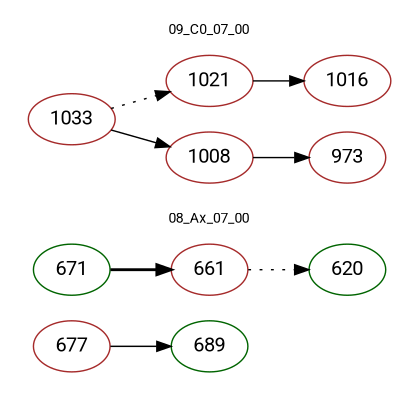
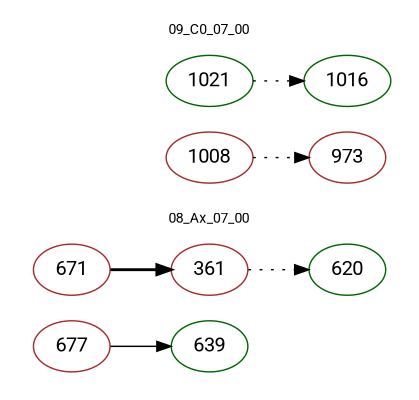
node "1021": color brown -> darkgreen
edge "1021" -> "1016": style solid -> dotted
node "1016": color brown -> darkgreen
node "1033": removed
edge "1008" -> "973": style solid -> dotted
node "671": color darkgreen -> brown
node "661": label "661" -> "361"
node "689": label "689" -> "639"
